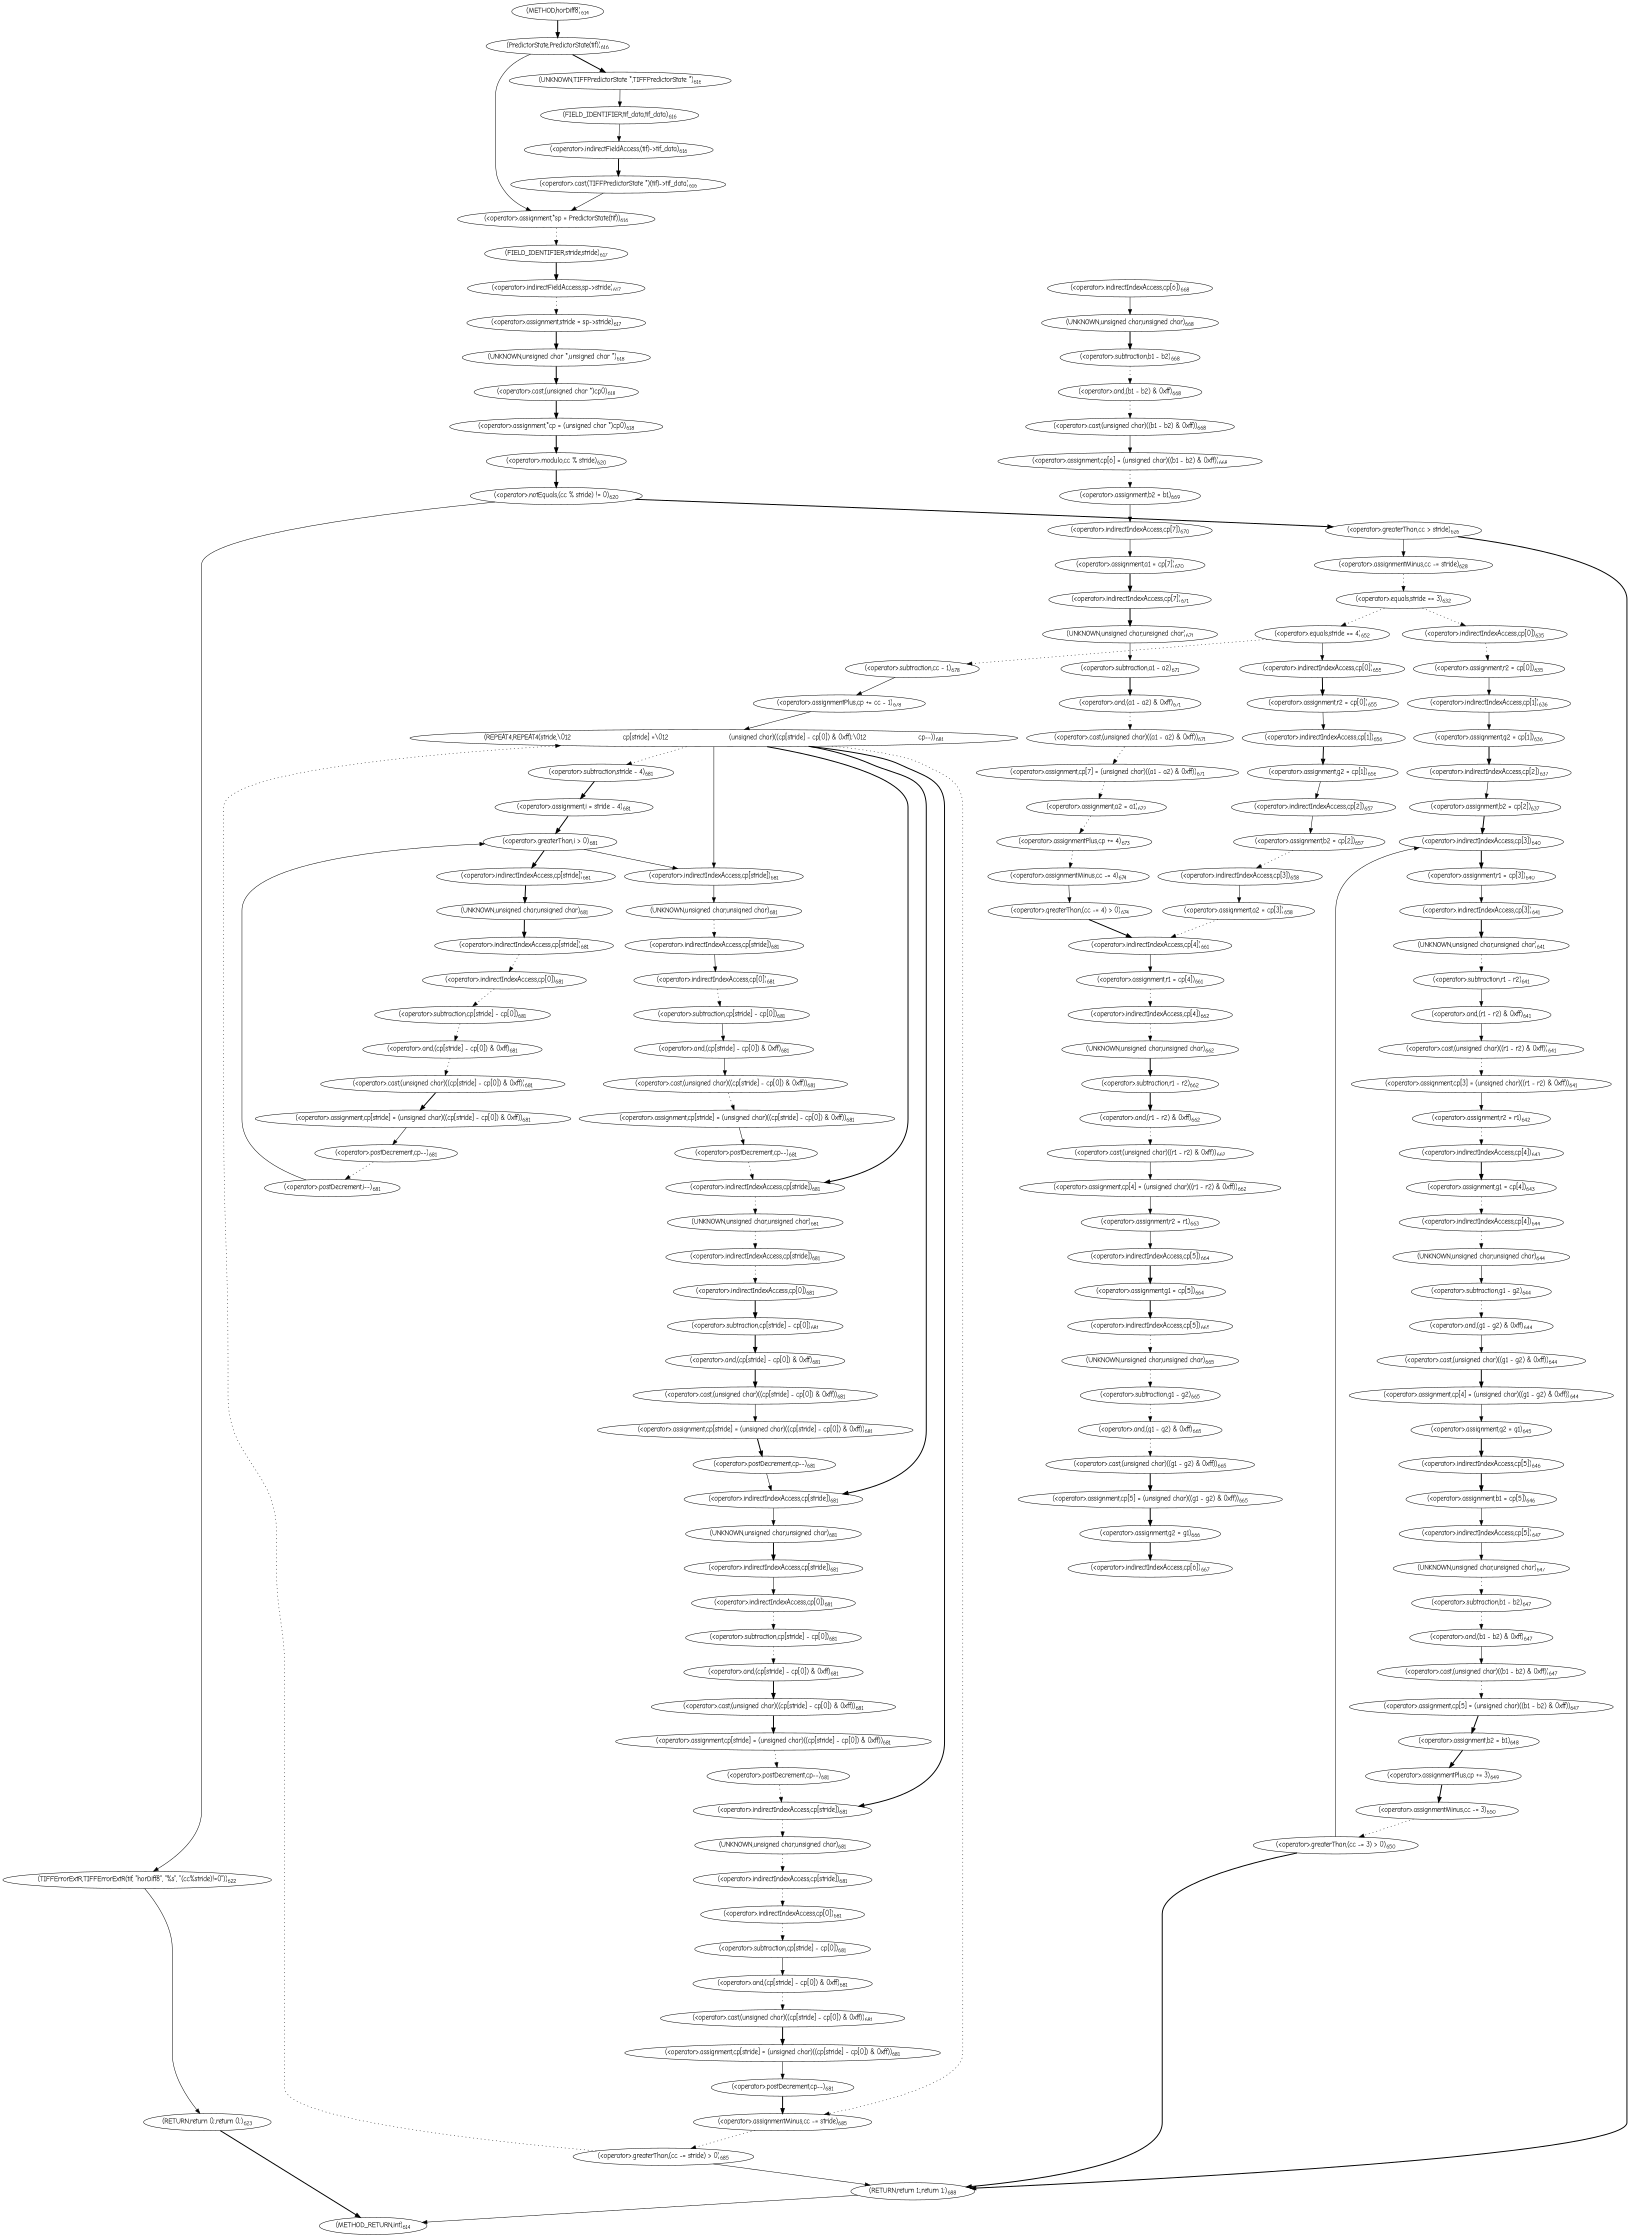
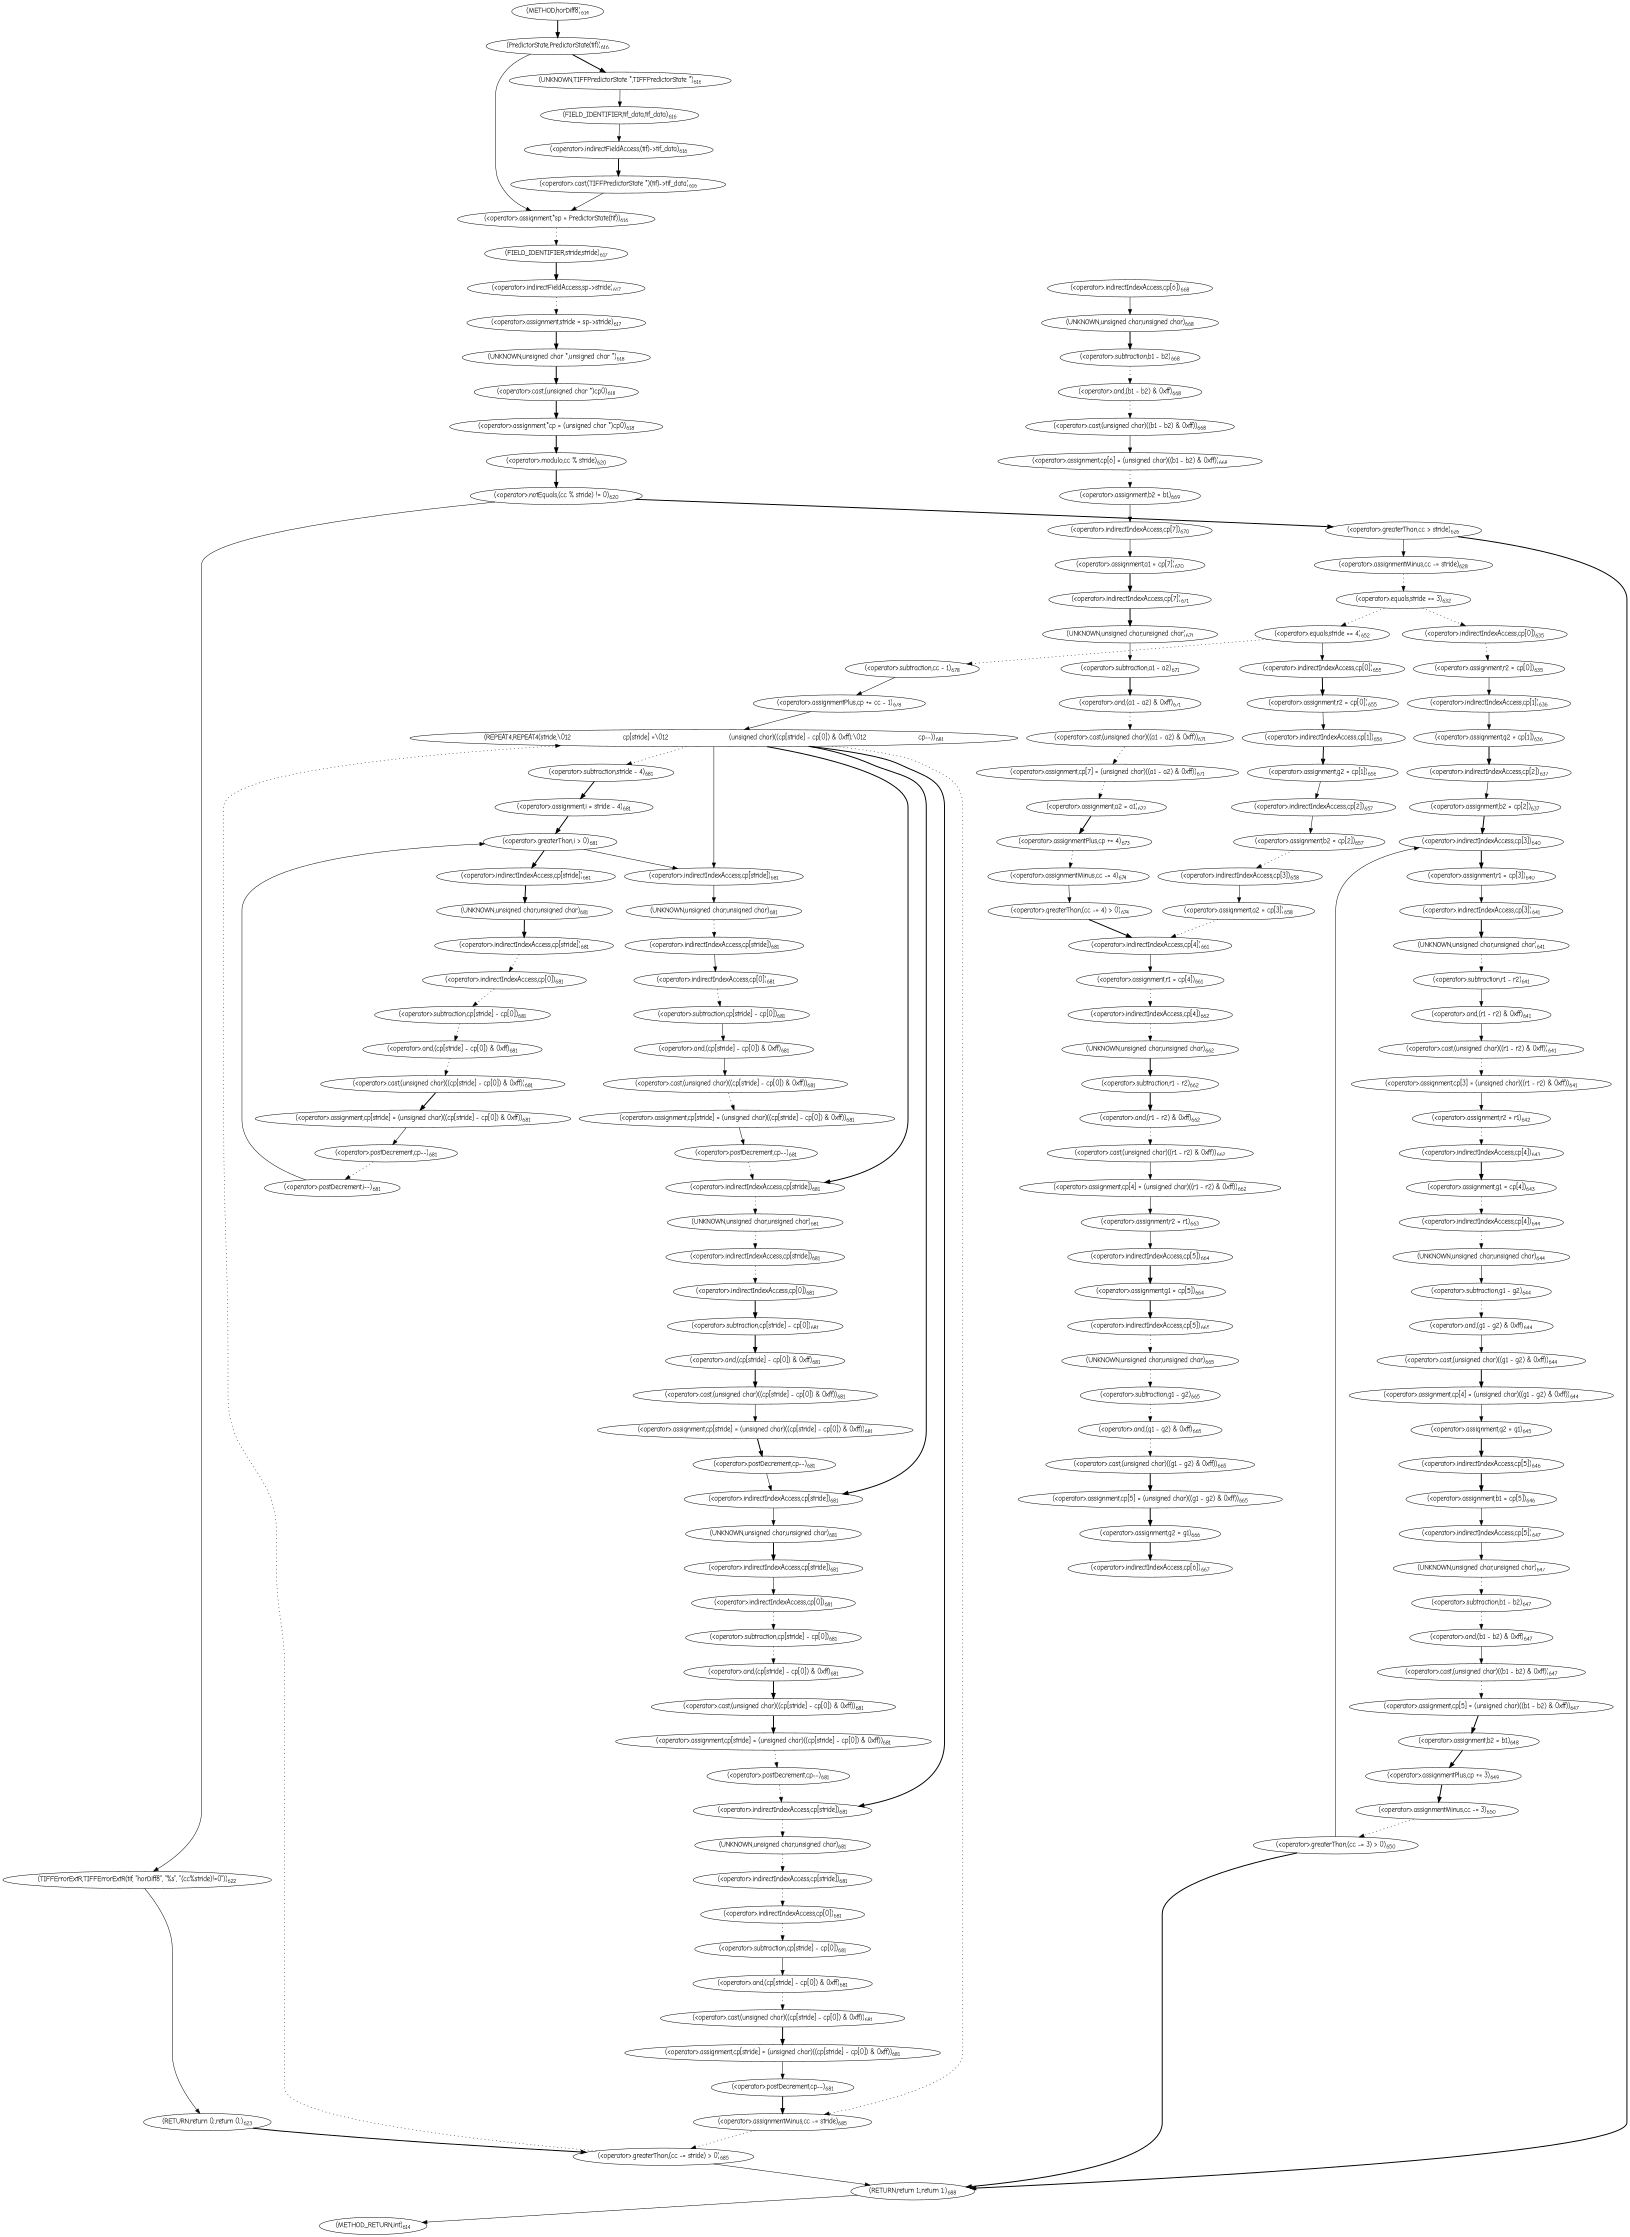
edge "(<operator>.assignment,a2 = a1)" -> "(<operator>.assignmentPlus,cp += 4)": style dotted -> bold
edge "(RETURN,return 0;,return 0;)" -> "(METHOD_RETURN,int)": now "(RETURN,return 0;,return 0;)" -> "(<operator>.greaterThan,(cc -= stride) > 0)"
